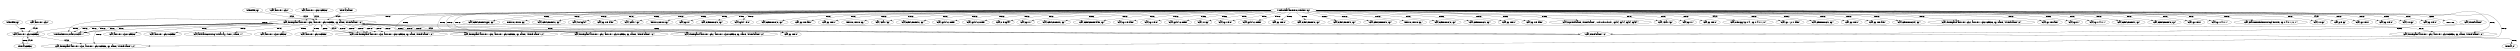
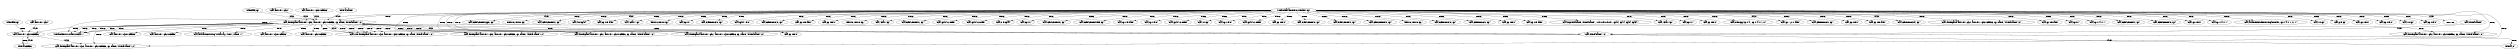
edge "(MethodParameterIn,u_index *cp)" -> "(Call,cp[0] != 0)": reversed
edge "(MethodParameterIn,u_index *cp)" -> "(Call,GETSHORT(type, cp))": label "DDG: " -> "AST: "
edge "(MethodParameterIn,u_index *cp)" -> "(Call,(int)cp[0])": label "DDG: " -> "AST: "
edge "(MethodParameterIn,u_index *cp)" -> "(Call,memcpy(tp + ll , cp + ll + 1, n))": label "AST: " -> "DDG: "
edge "(MethodParameterIn,u_index *cp)" -> "(Call,cp < p + dlen)": label "DDG: " -> "AST: "
edge "(MethodParameterIn,u_index *cp)" -> "(Call,GETLONG(ttl, cp))": label "DDG: " -> "AST: "
edge "(MethodParameterIn,u_index *cp)" -> "(Call,p = cp)": label "AST: " -> "DDG: "
edge "(MethodParameterIn,u_index *cp)" -> "1000106": label "CFG: " -> "AST: "
node "(Call,GETSHORT(dlen, cp))": label "(Call,GETSHORT(dlen, cp))" -> "(Call,GETSHORT(xFF, cp))"
node "(Call,char_next_index_stringl(entries, cp + ll + 1, n, 1))": label "(Call,char_next_index_stringl(entries, cp + ll + 1, n, 1))" -> "(Call,add_next_index_stringl(entries, cp + ll + 1, n, 1))"
edge "(Call,sizeof(name))" -> "(Call,sizeof(name) - 2)": label "CFG: " -> "AST: "
edge "(Literal,2)" -> "(Call,sizeof(name) - 2)": added, label "AST:"
